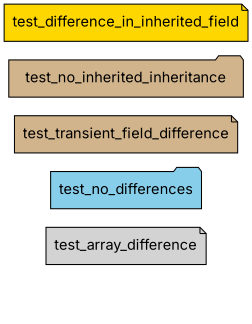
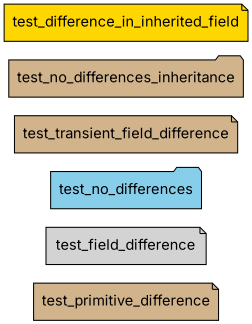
node "test_no_inherited_inheritance": label "test_no_inherited_inheritance" -> "test_no_differences_inheritance"
node "test_array_difference": label "test_array_difference" -> "test_field_difference"
node "test_primitive_difference": added
